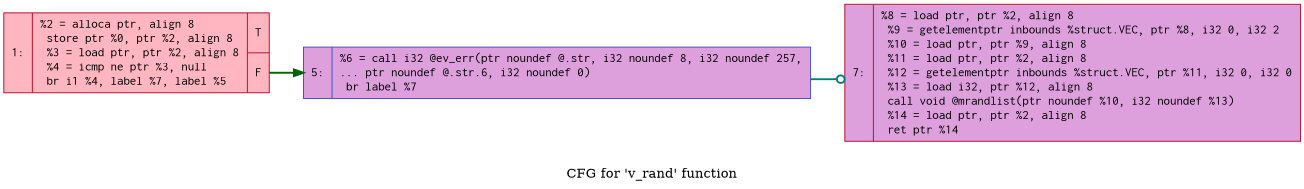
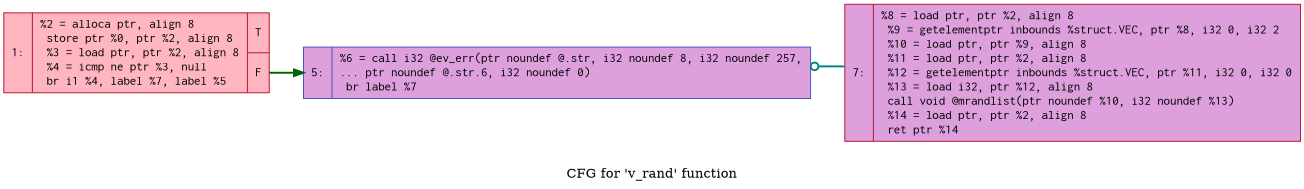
edge "5:" -> "7:": reversed
